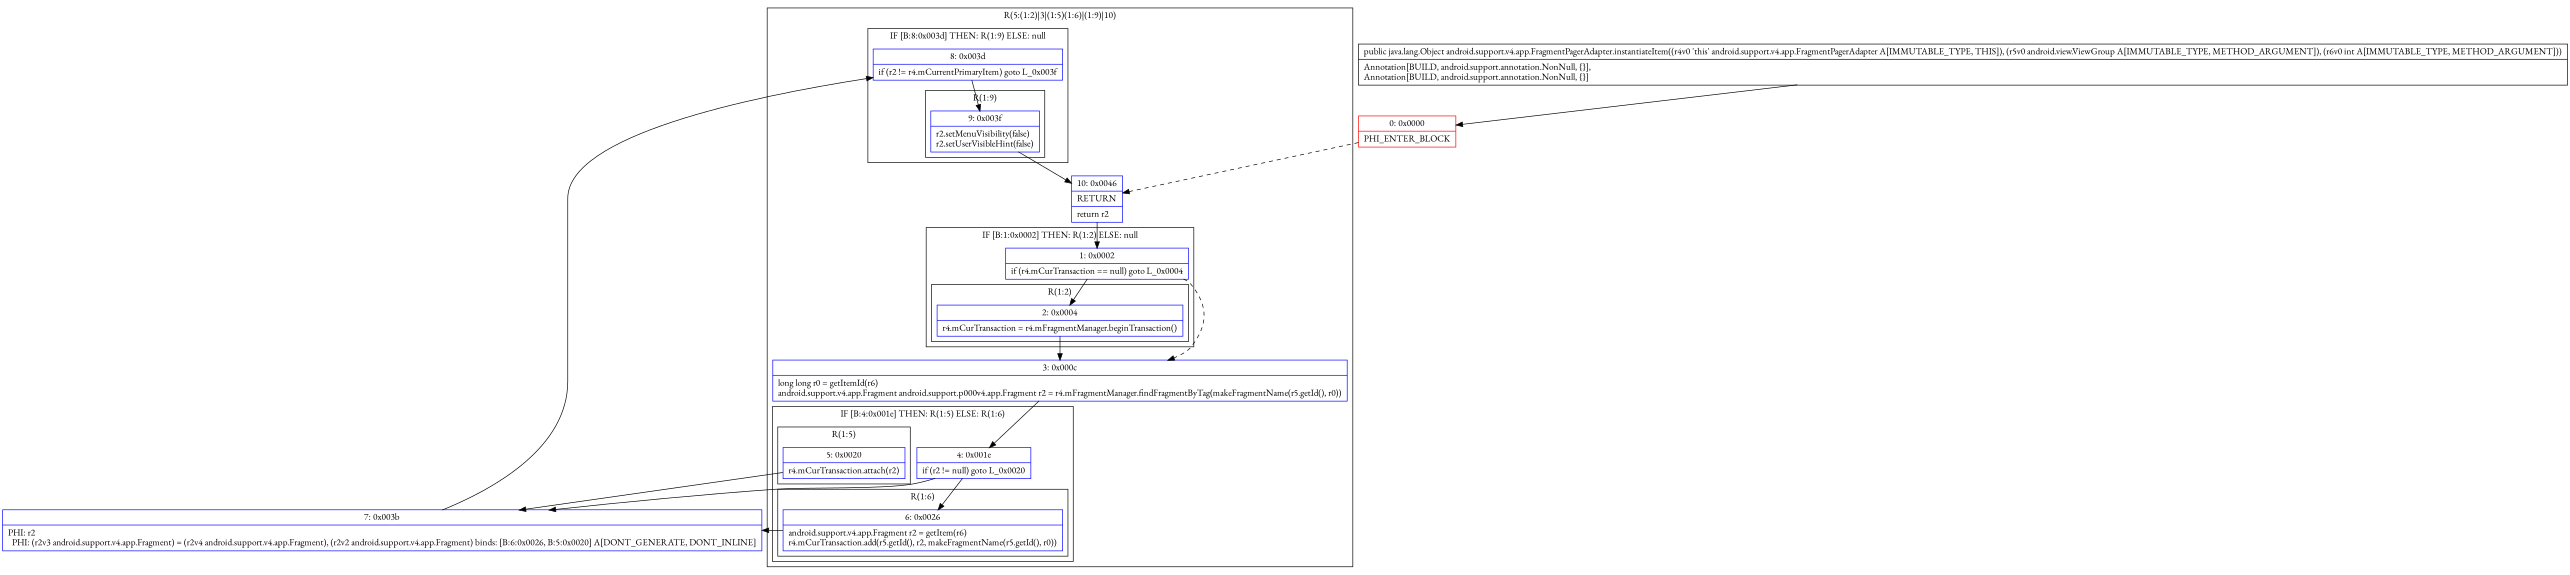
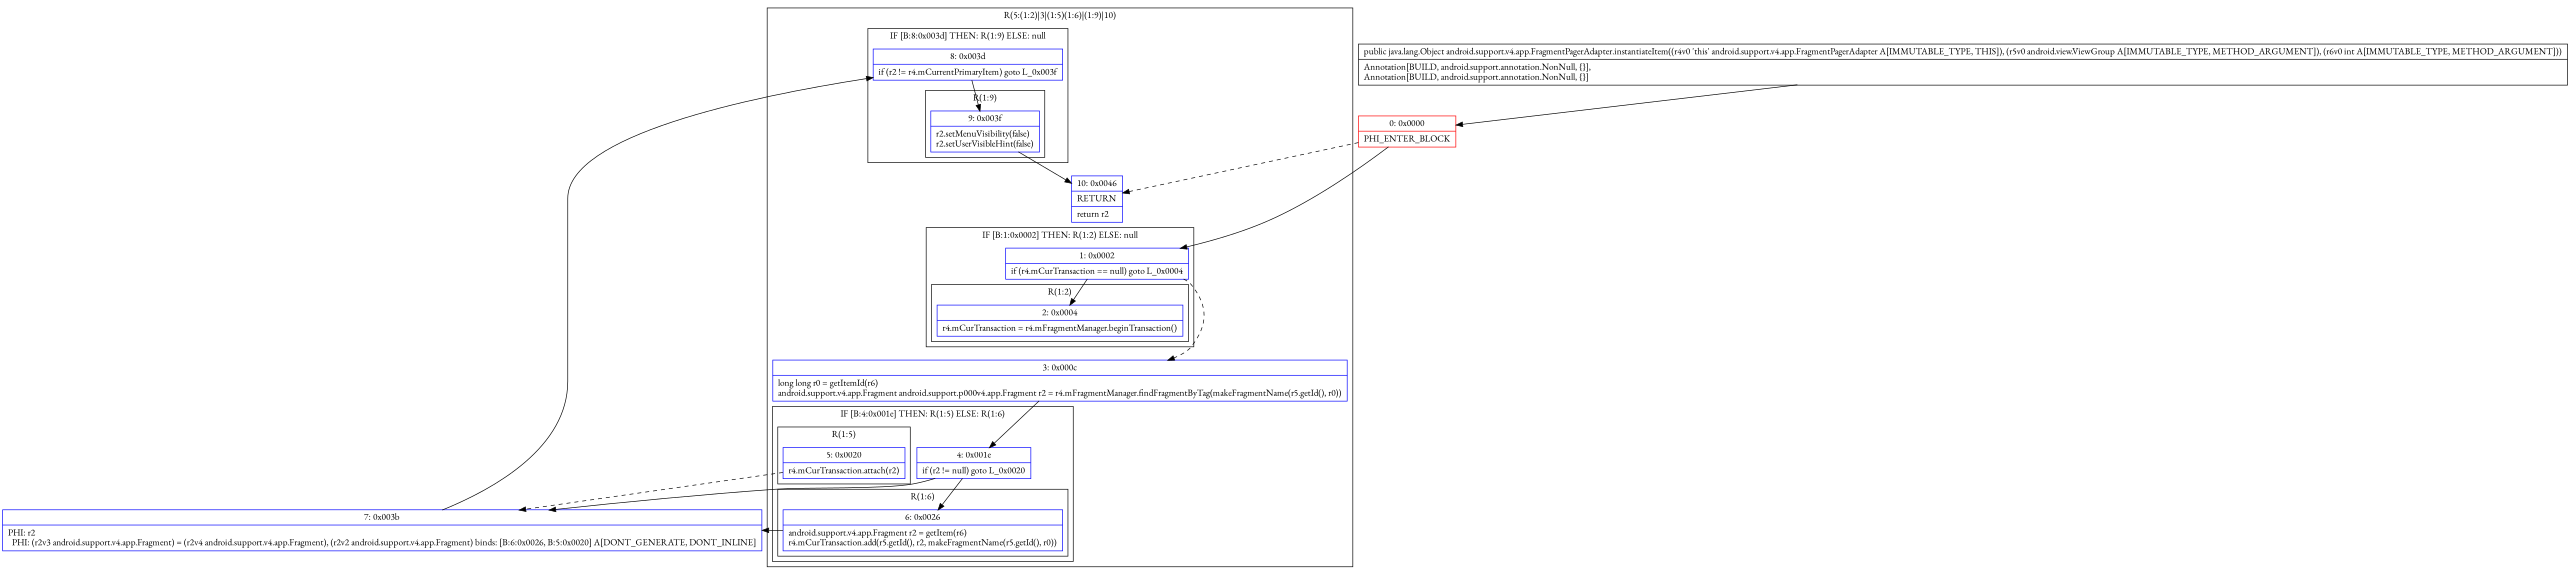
edge "10: 0x0046" -> "1: 0x0002": now "0: 0x0000" -> "1: 0x0002"
edge "2: 0x0004" -> "3: 0x000c": removed
edge "5: 0x0020" -> "7: 0x003b": style solid -> dashed
